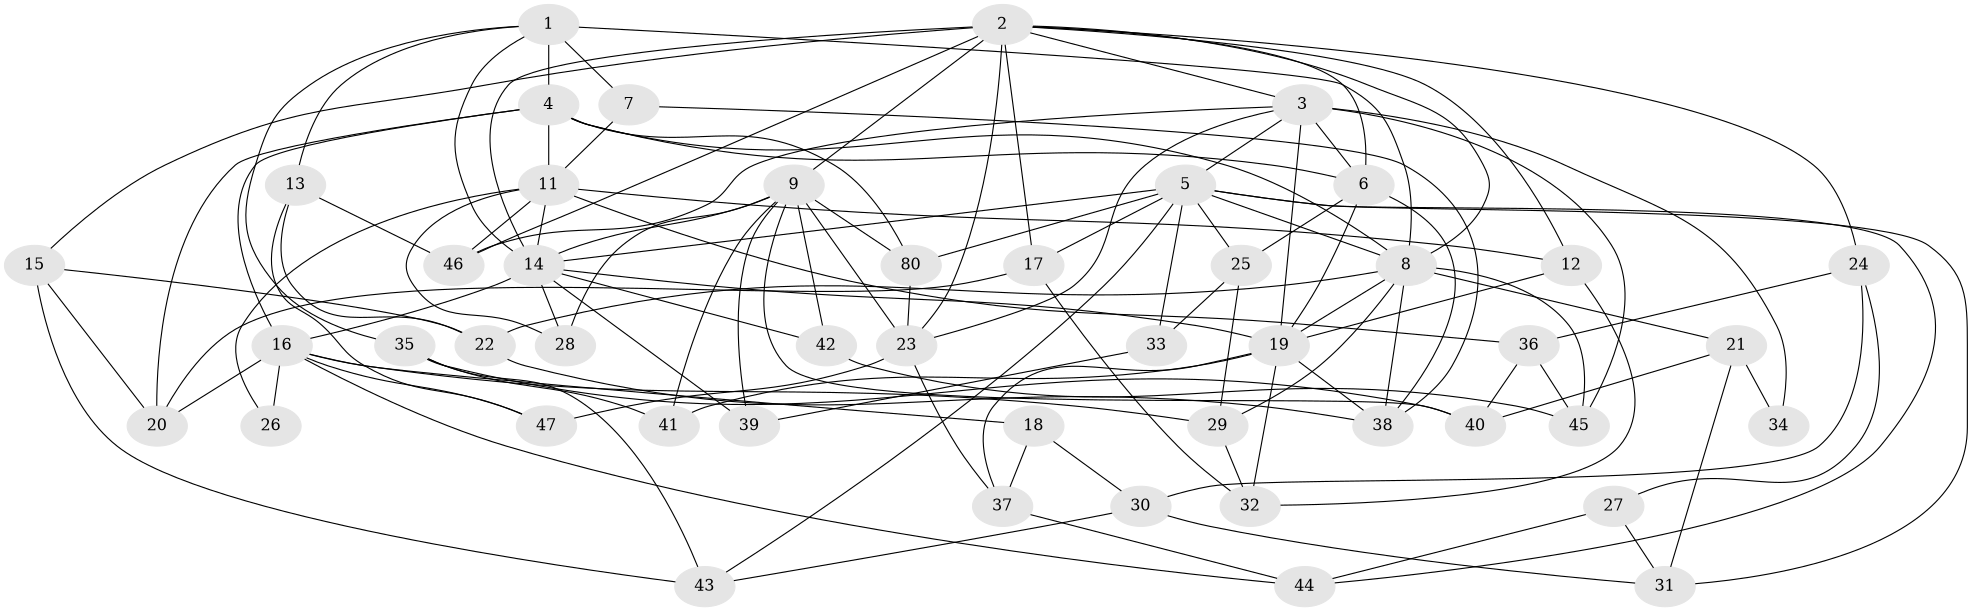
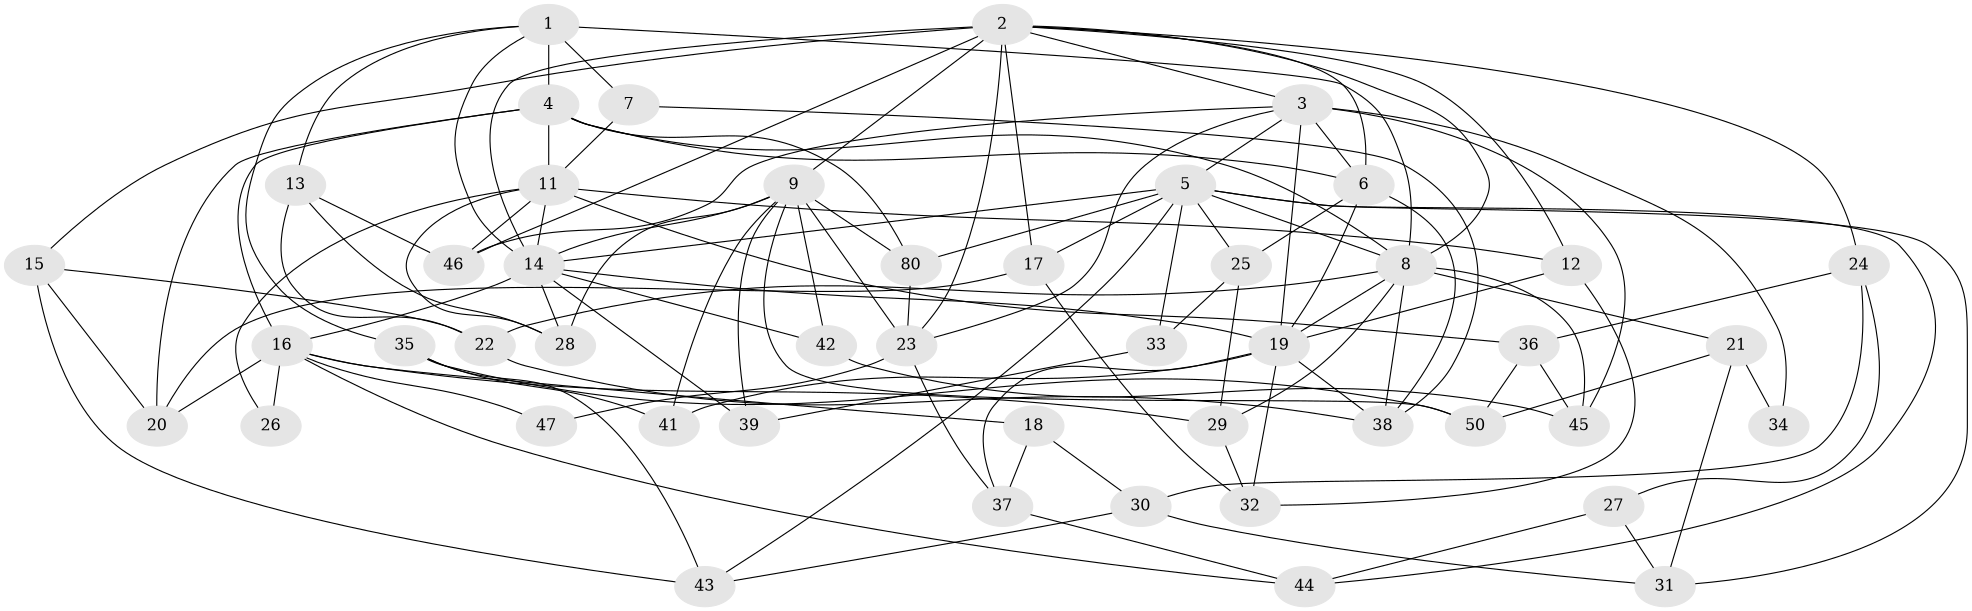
edge "13" -- "47": now "13" -- "28"
node "40": label "40" -> "50"
